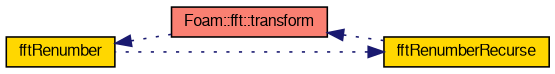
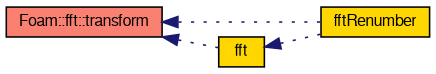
edge "Foam::fft::transform" -> "fftRenumber": reversed
node "fftRenumberRecurse": label "fftRenumberRecurse" -> "fft"
